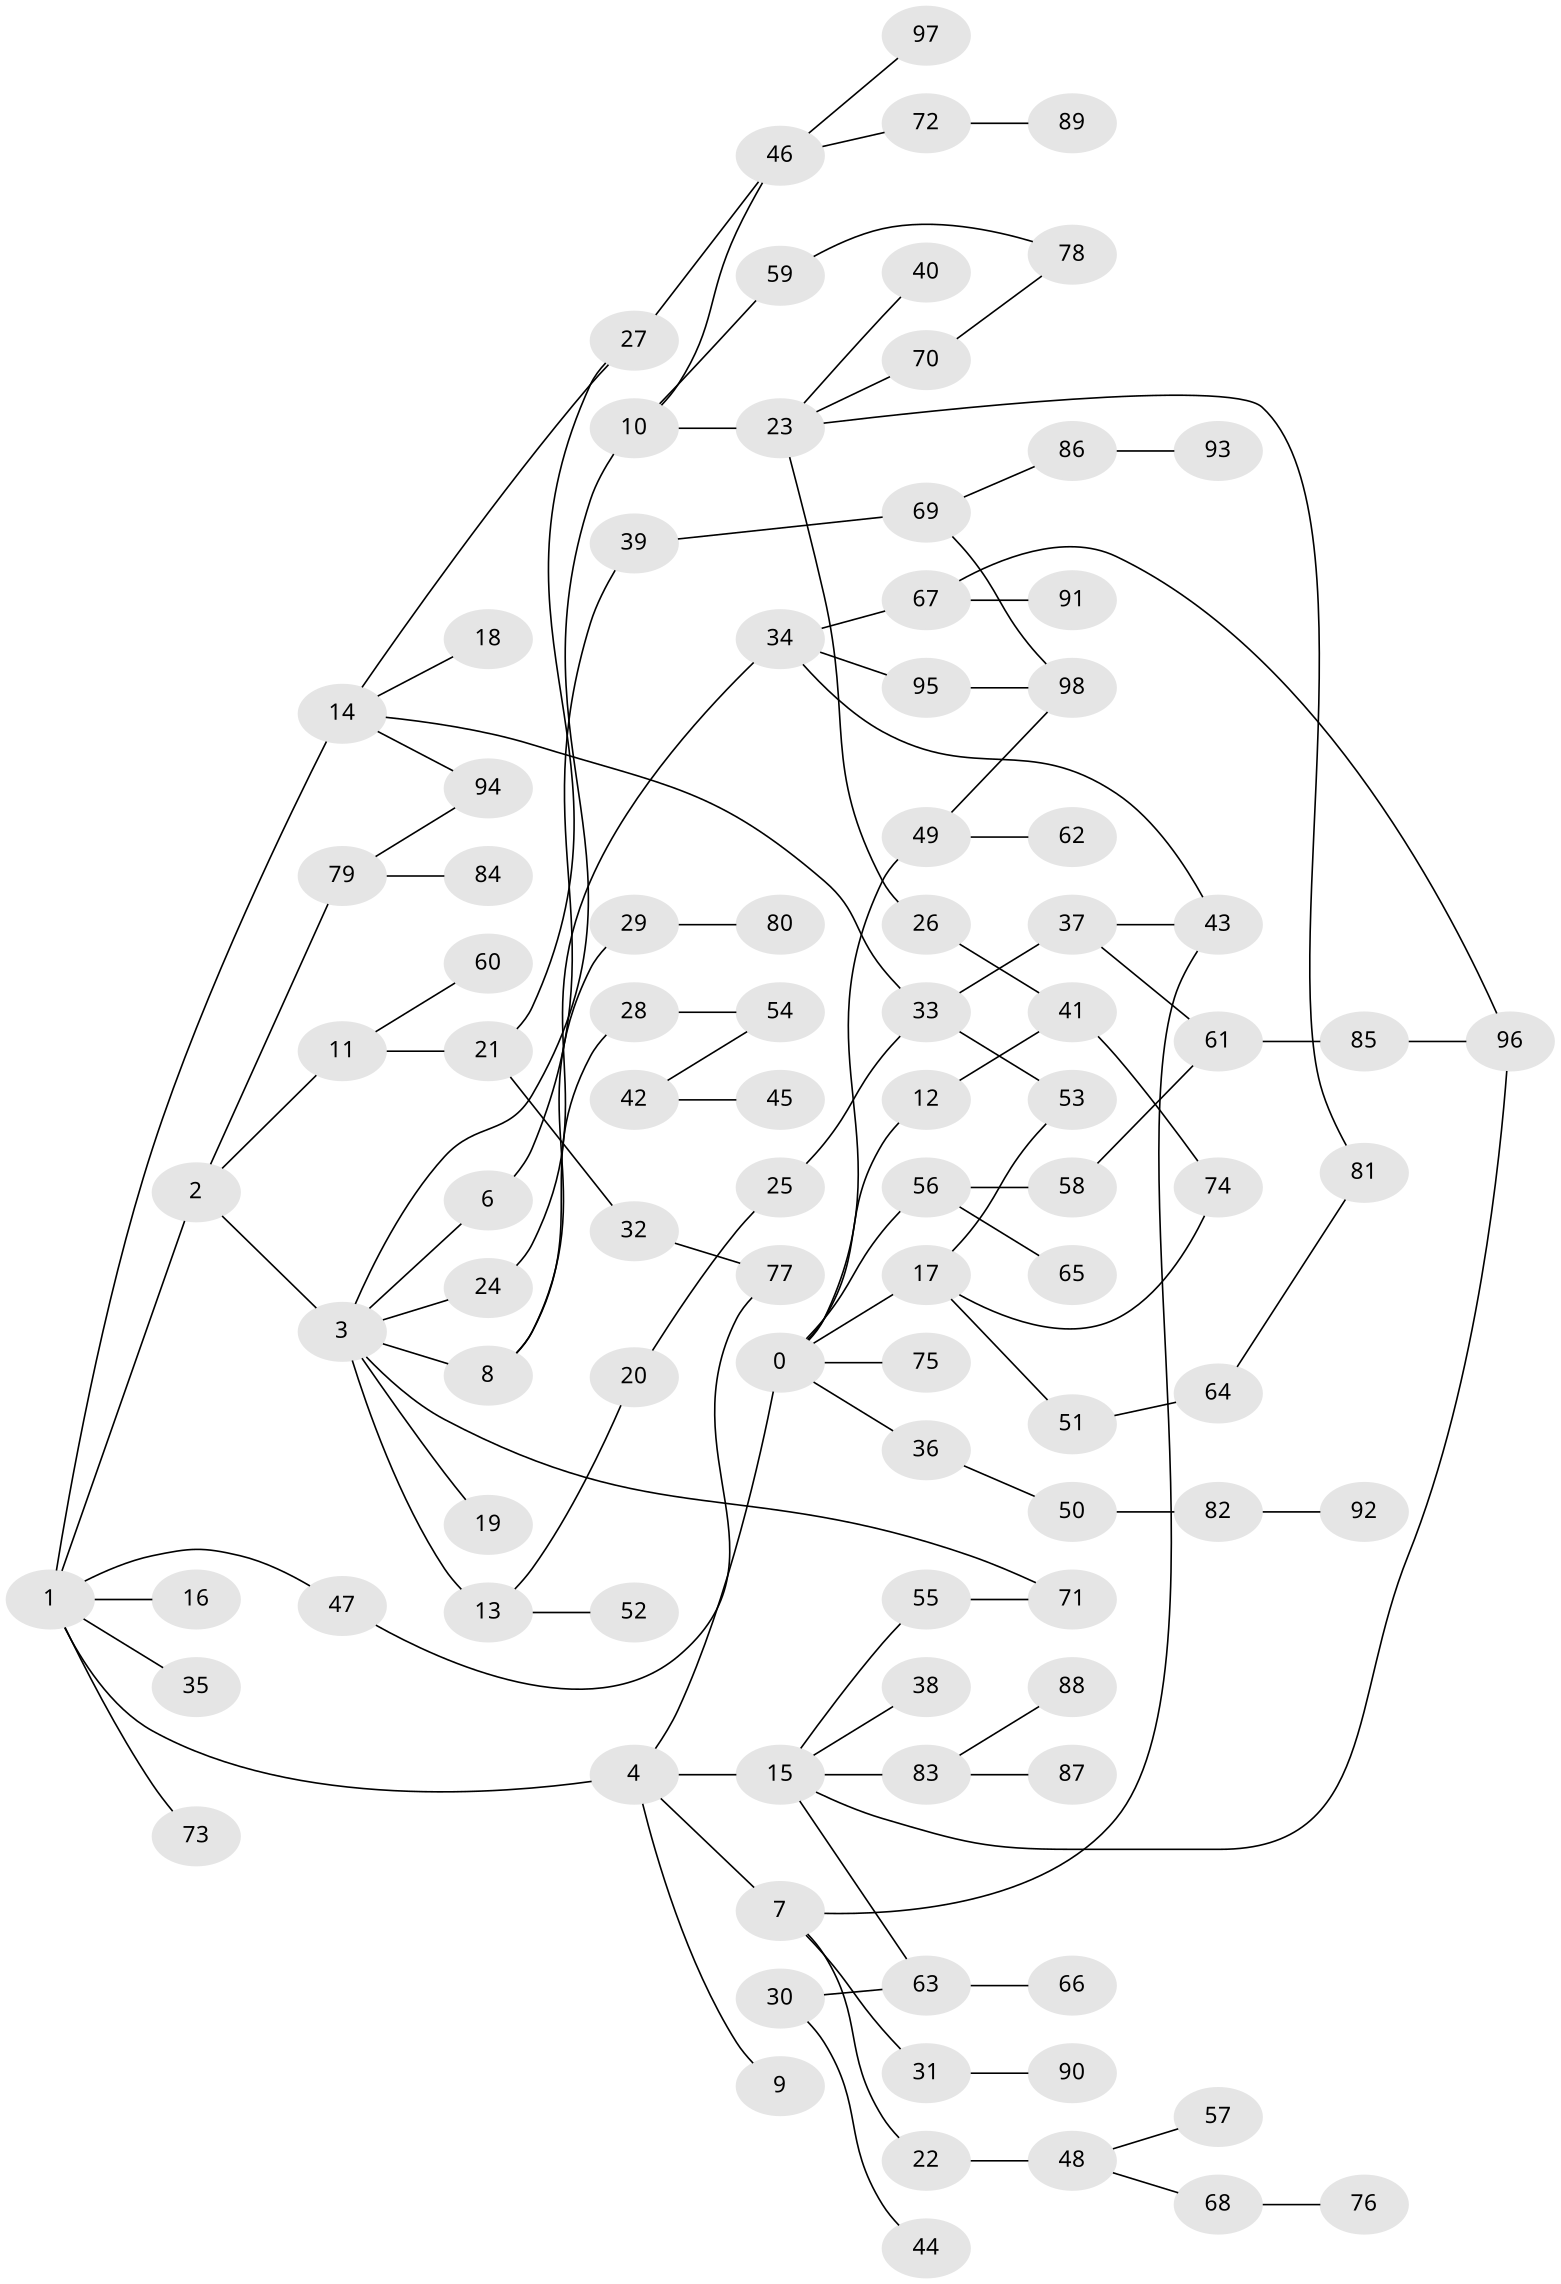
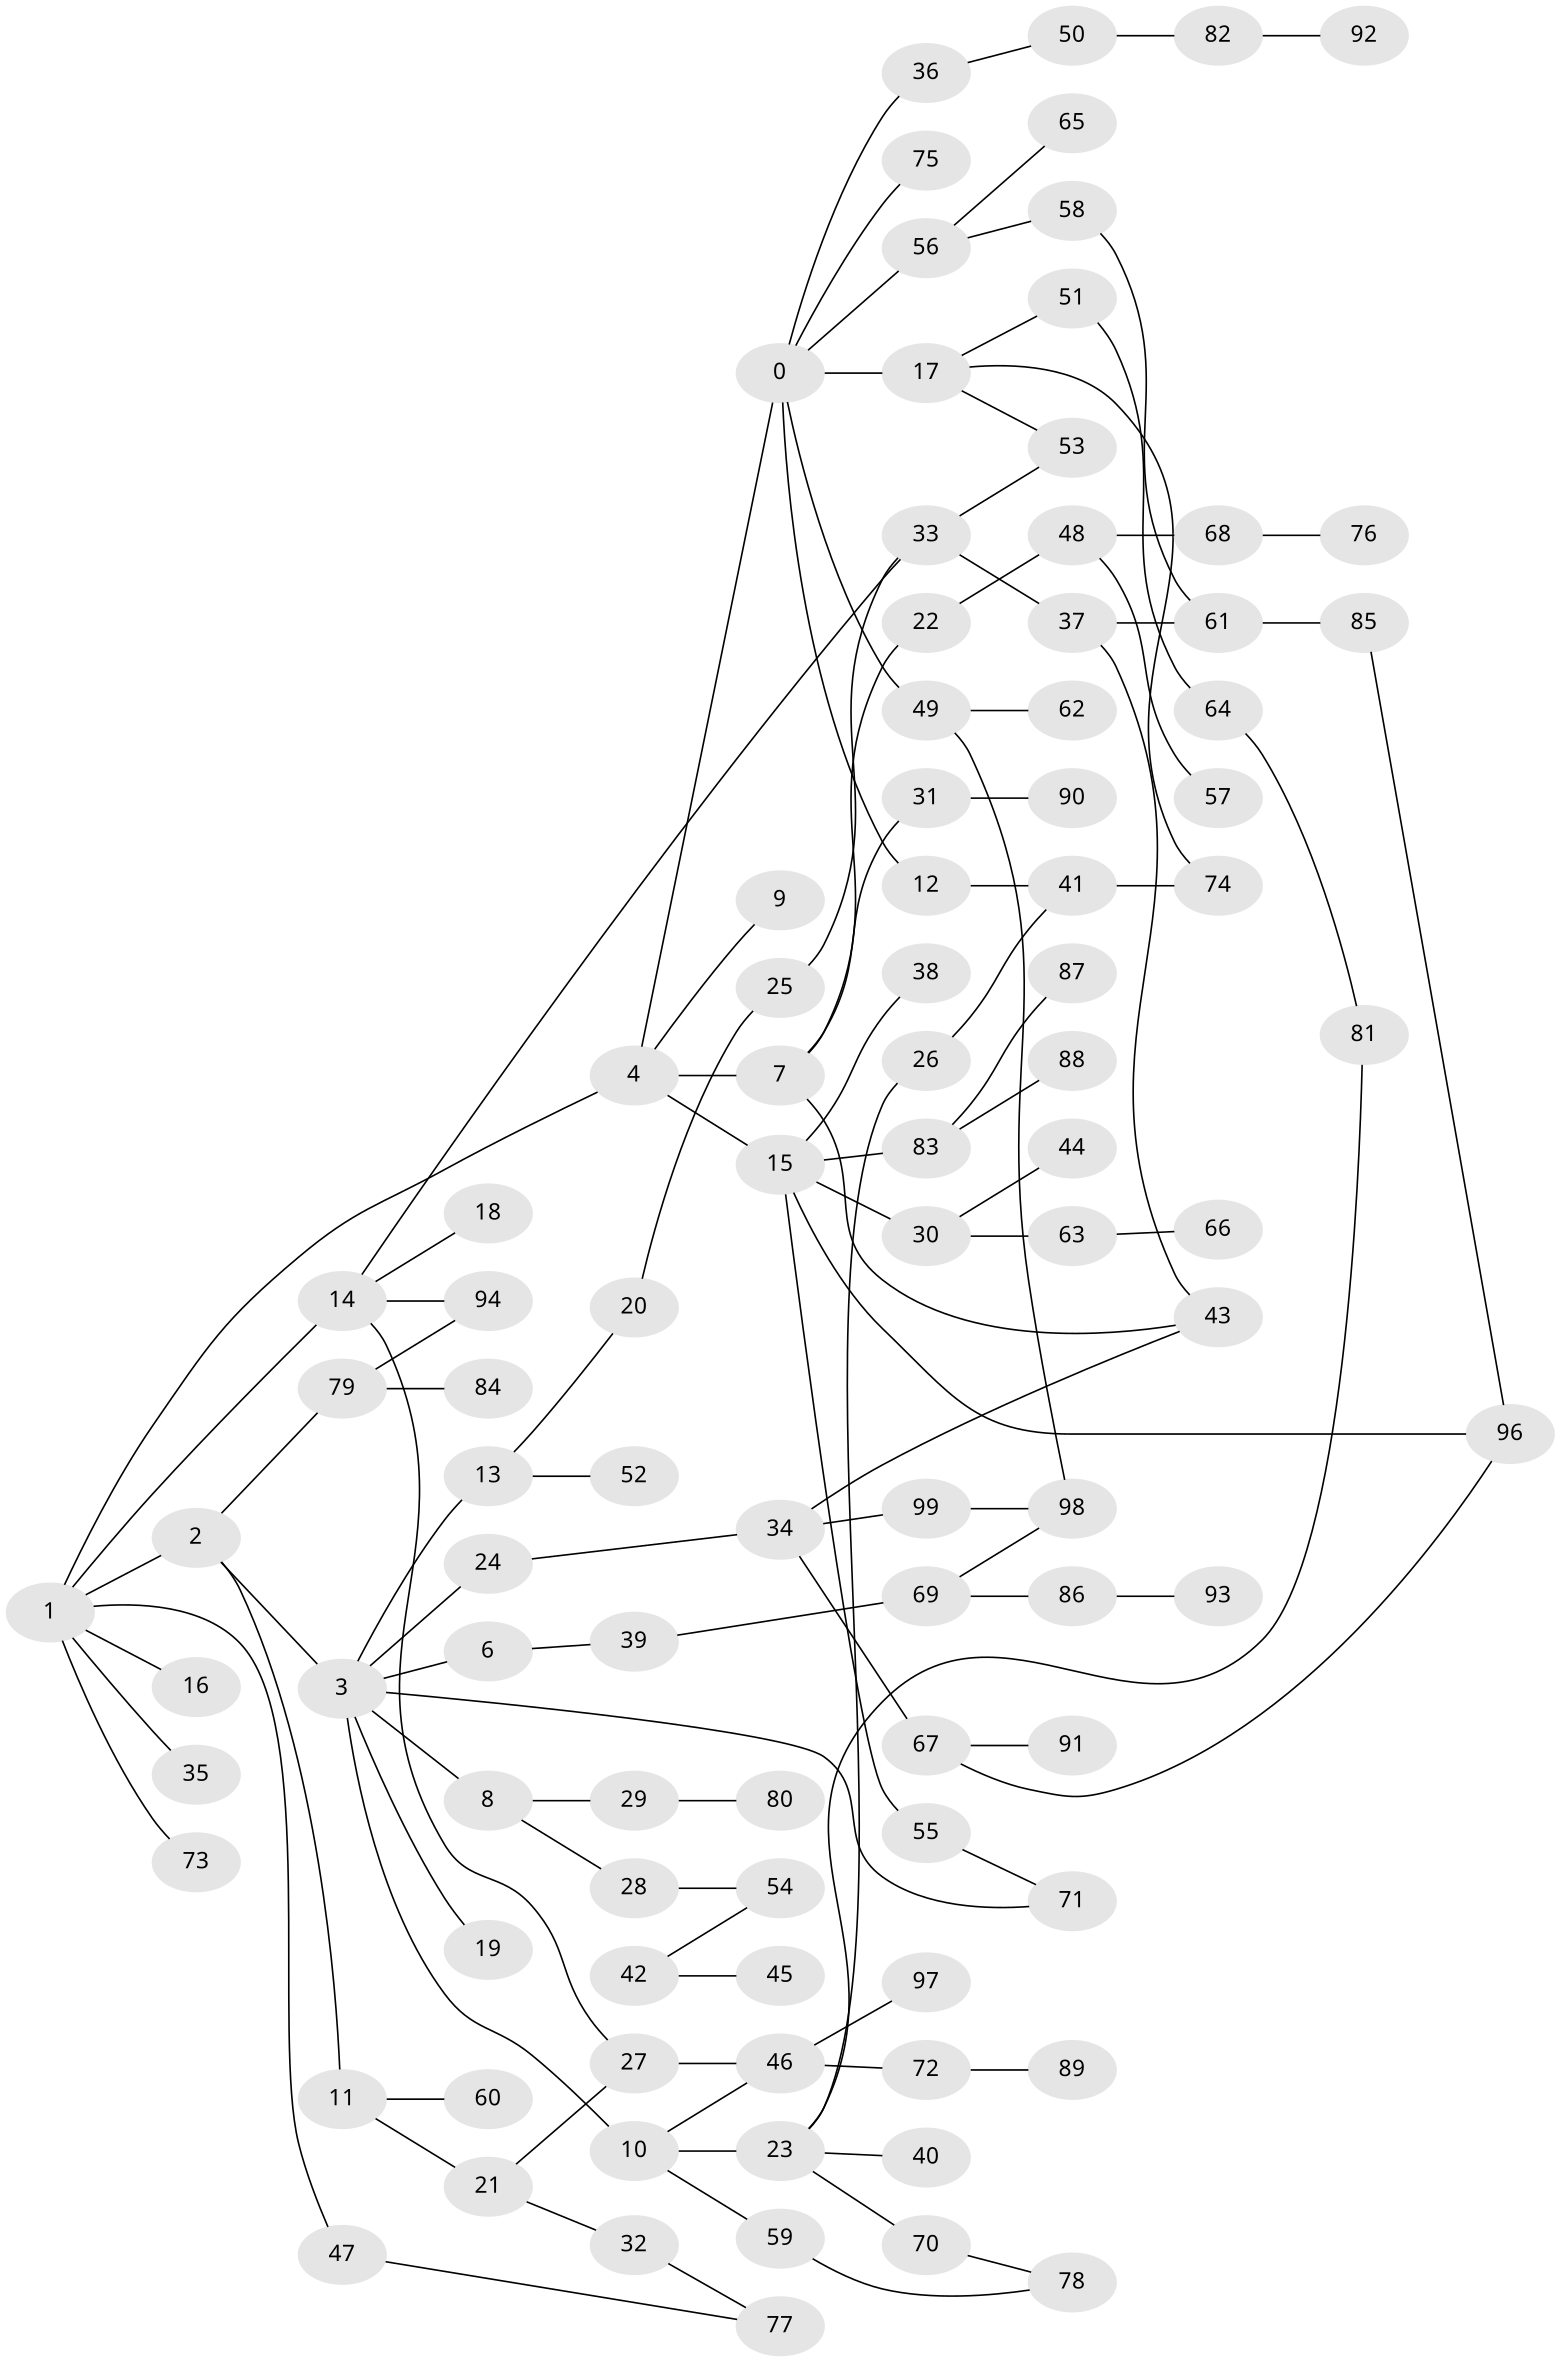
node "95": label "95" -> "99"
edge "15" -- "63": now "15" -- "30"
